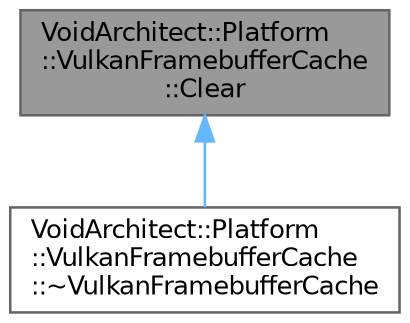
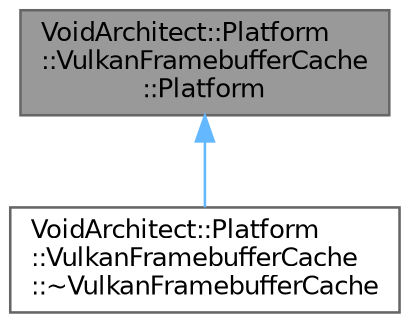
node "VoidArchitect::Platform ::VulkanFramebufferCache ::Clear": label "VoidArchitect::Platform ::VulkanFramebufferCache ::Clear" -> "VoidArchitect::Platform ::VulkanFramebufferCache ::Platform"
